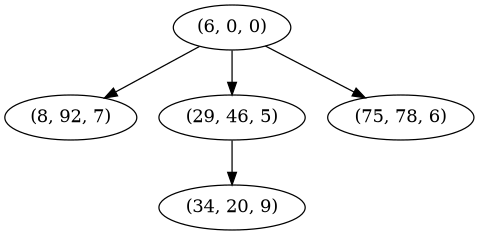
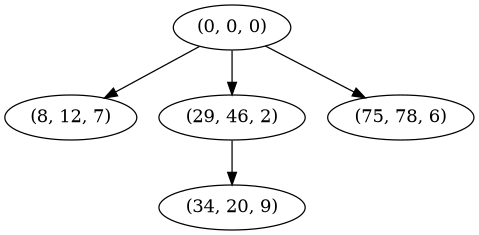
node "(6, 0, 0)": label "(6, 0, 0)" -> "(0, 0, 0)"
node "(8, 92, 7)": label "(8, 92, 7)" -> "(8, 12, 7)"
node "(29, 46, 5)": label "(29, 46, 5)" -> "(29, 46, 2)"
